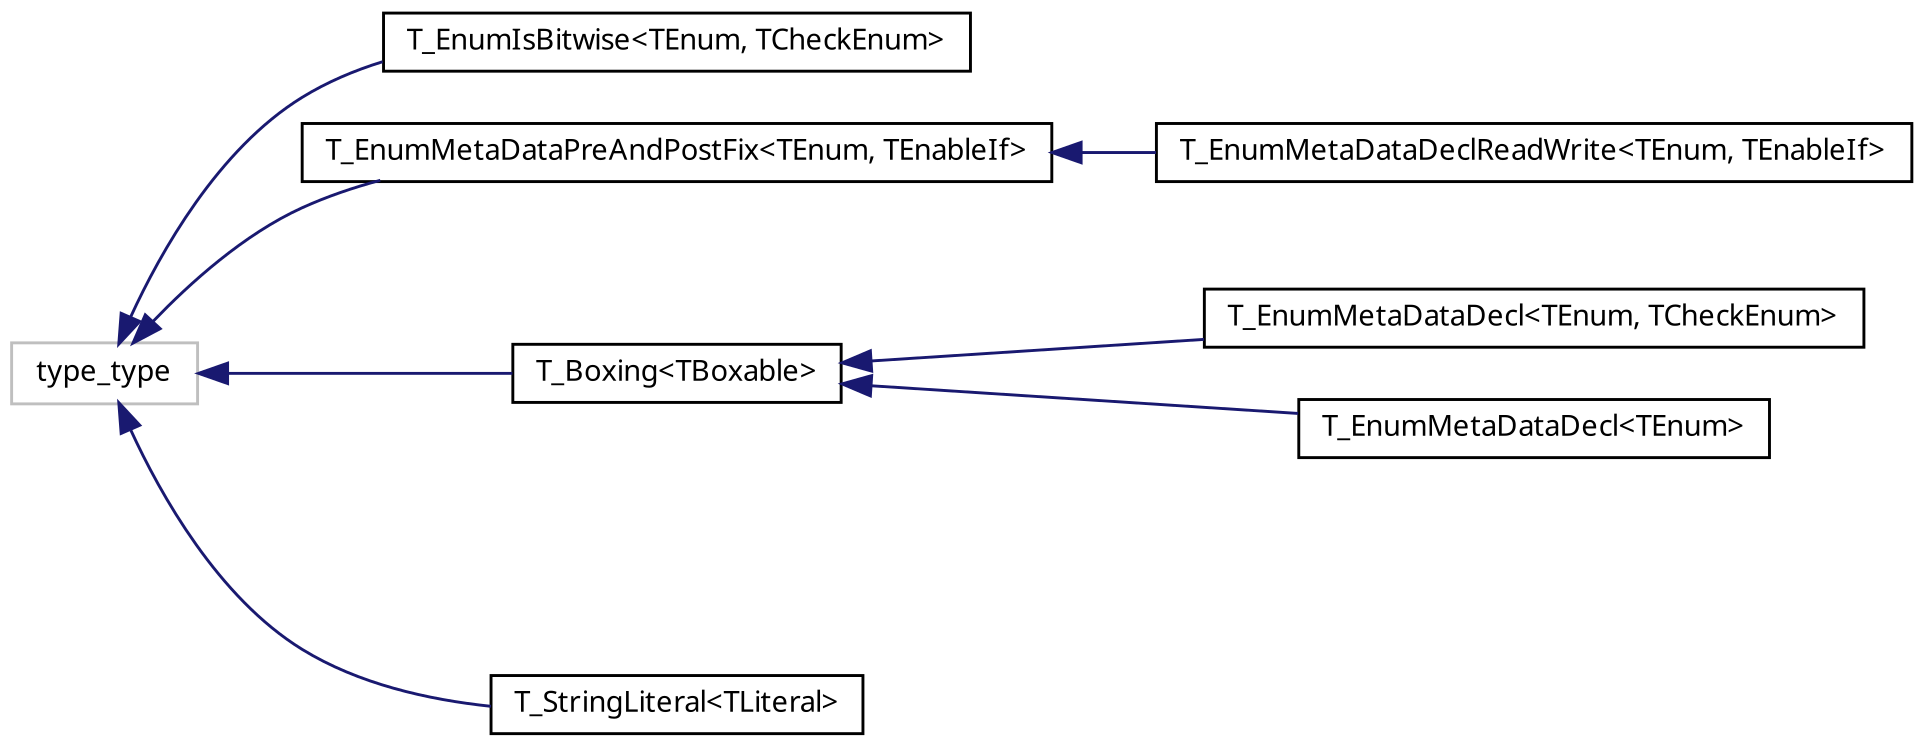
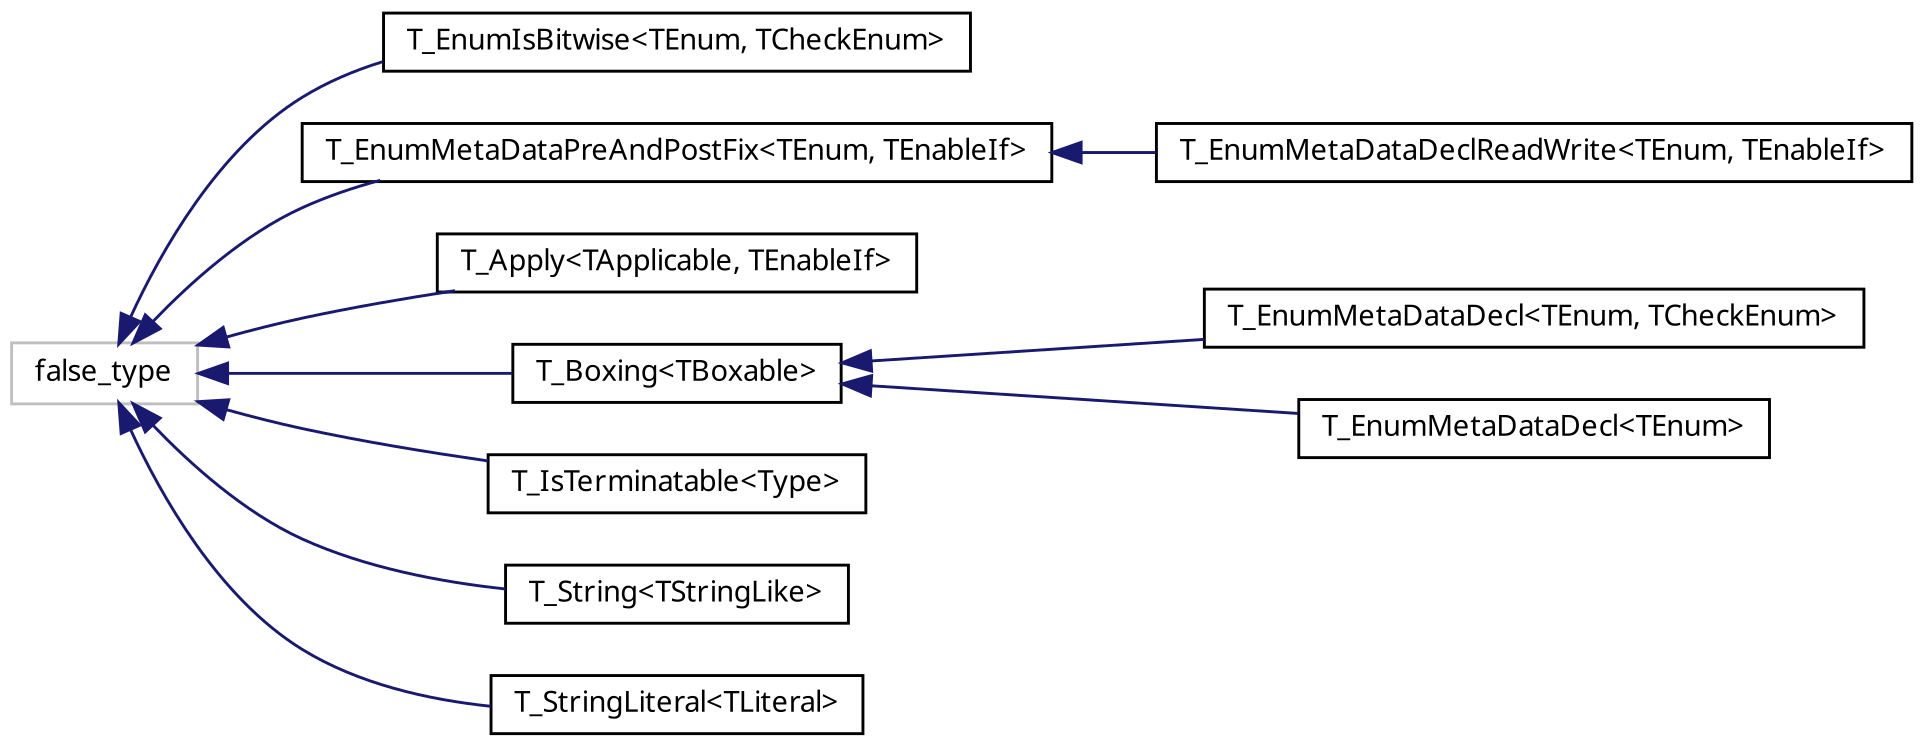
node "T_Apply<TApplicable, TEnableIf>": added
node "type_type": label "type_type" -> "false_type"
node "T_IsTerminatable<Type>": added
node "T_String<TStringLike>": added
